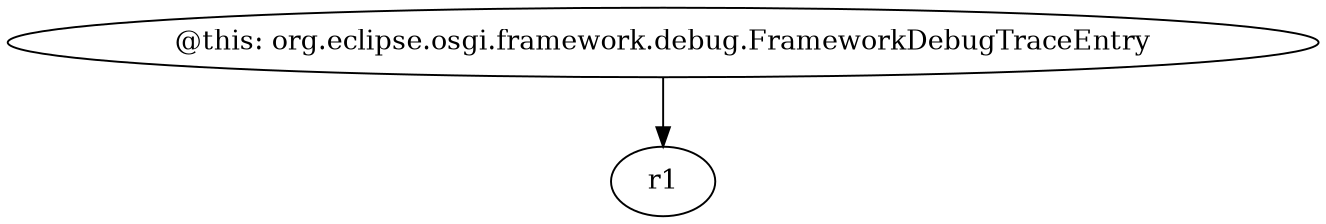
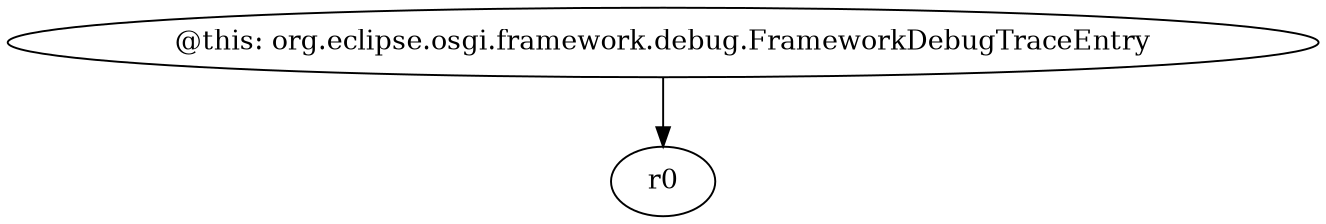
node "r1": label "r1" -> "r0"
